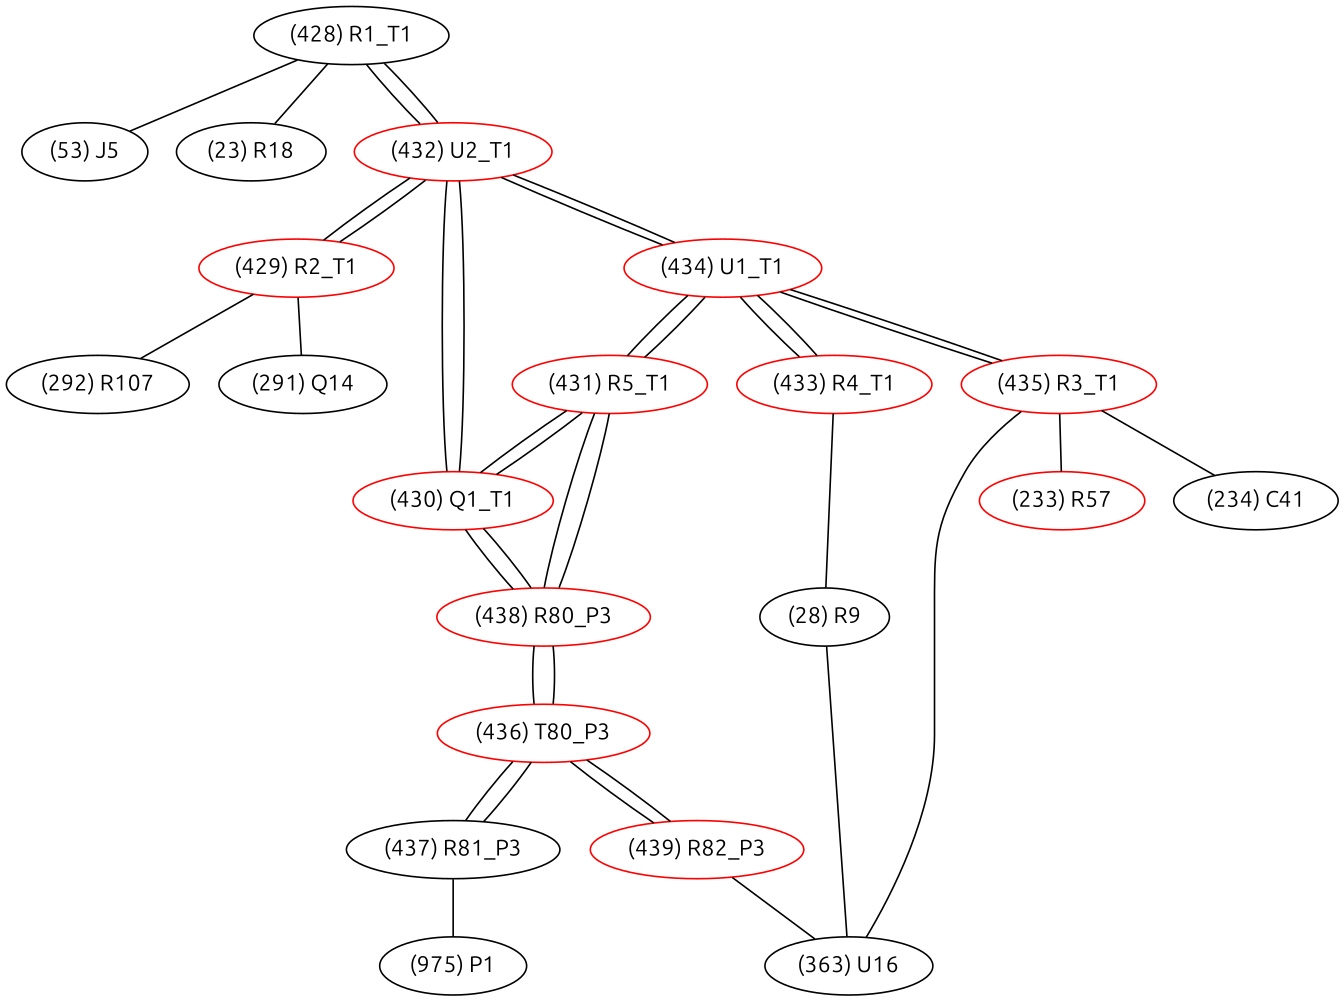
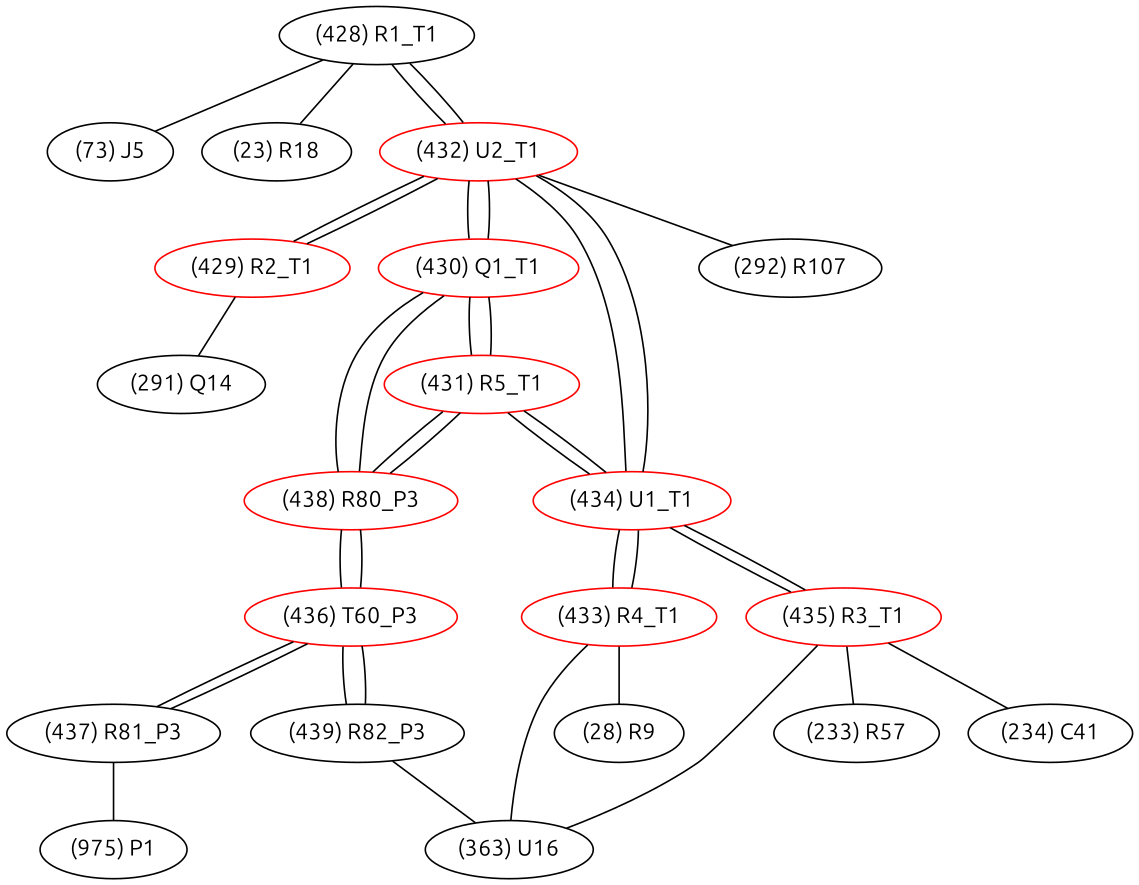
node "(53) J5": label "(53) J5" -> "(73) J5"
edge "(429) R2_T1" -- "(292) R107": now "(432) U2_T1" -- "(292) R107"
node "(233) R57": color red -> black
node "(436) T80_P3": label "(436) T80_P3" -> "(436) T60_P3"
edge "(28) R9" -- "(363) U16": now "(433) R4_T1" -- "(363) U16"
node "(439) R82_P3": color red -> black
